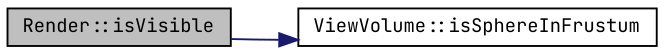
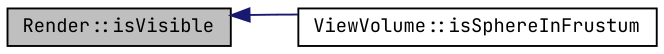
edge "Render::isVisible" -> "ViewVolume::isSphereInFrustum": reversed
